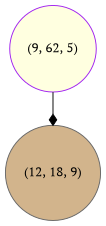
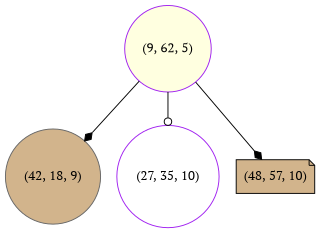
node "(12, 18, 9)": label "(12, 18, 9)" -> "(42, 18, 9)"
node "(27, 35, 10)": added
node "(48, 57, 10)": added
